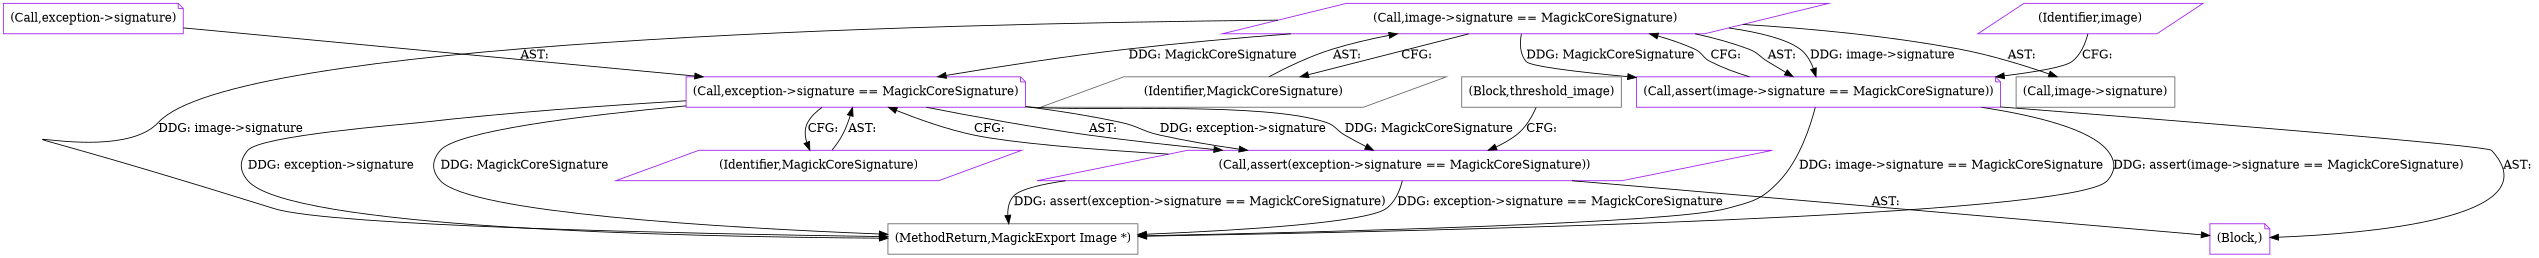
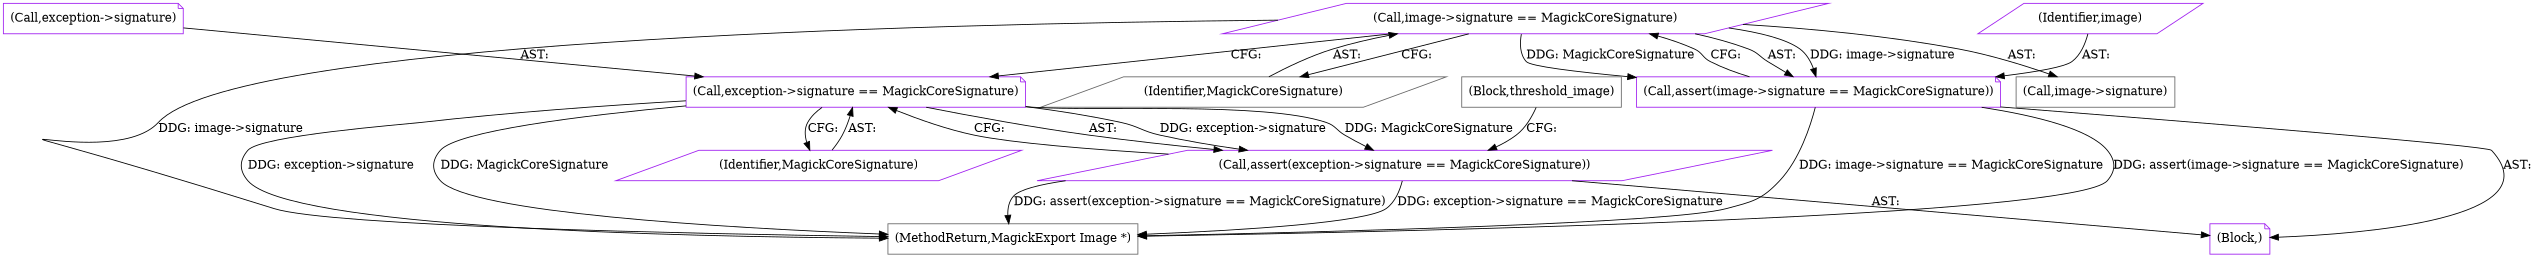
edge "(Call,image->signature == MagickCoreSignature)" -> "(Call,exception->signature == MagickCoreSignature)": label "DDG: MagickCoreSignature" -> "CFG: "
edge "(Identifier,image)" -> "(Call,assert(image->signature == MagickCoreSignature))": label "CFG: " -> "AST: "
